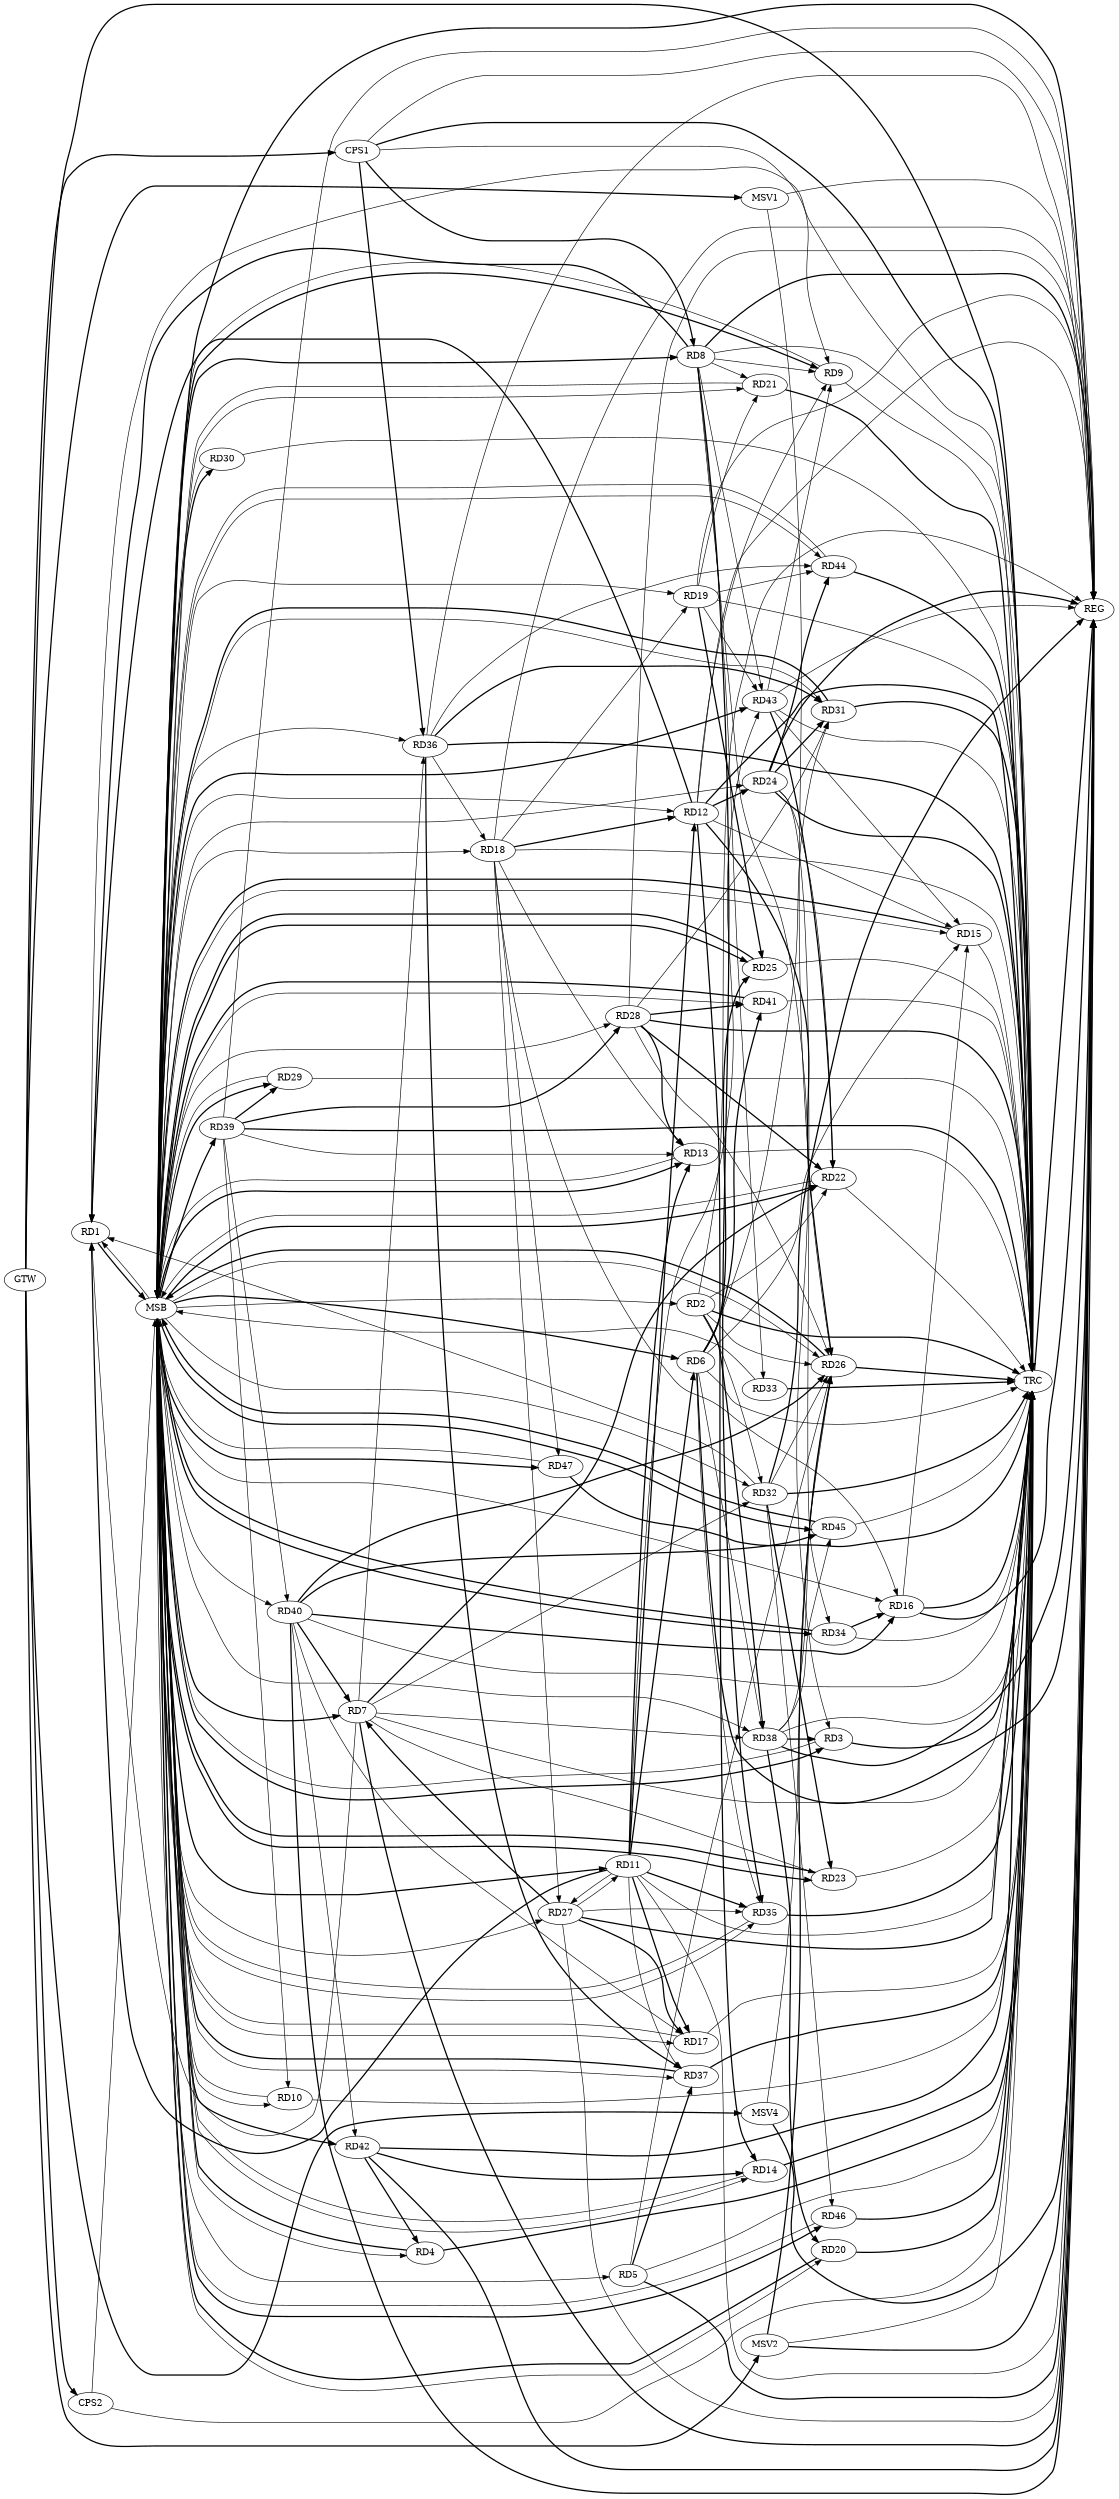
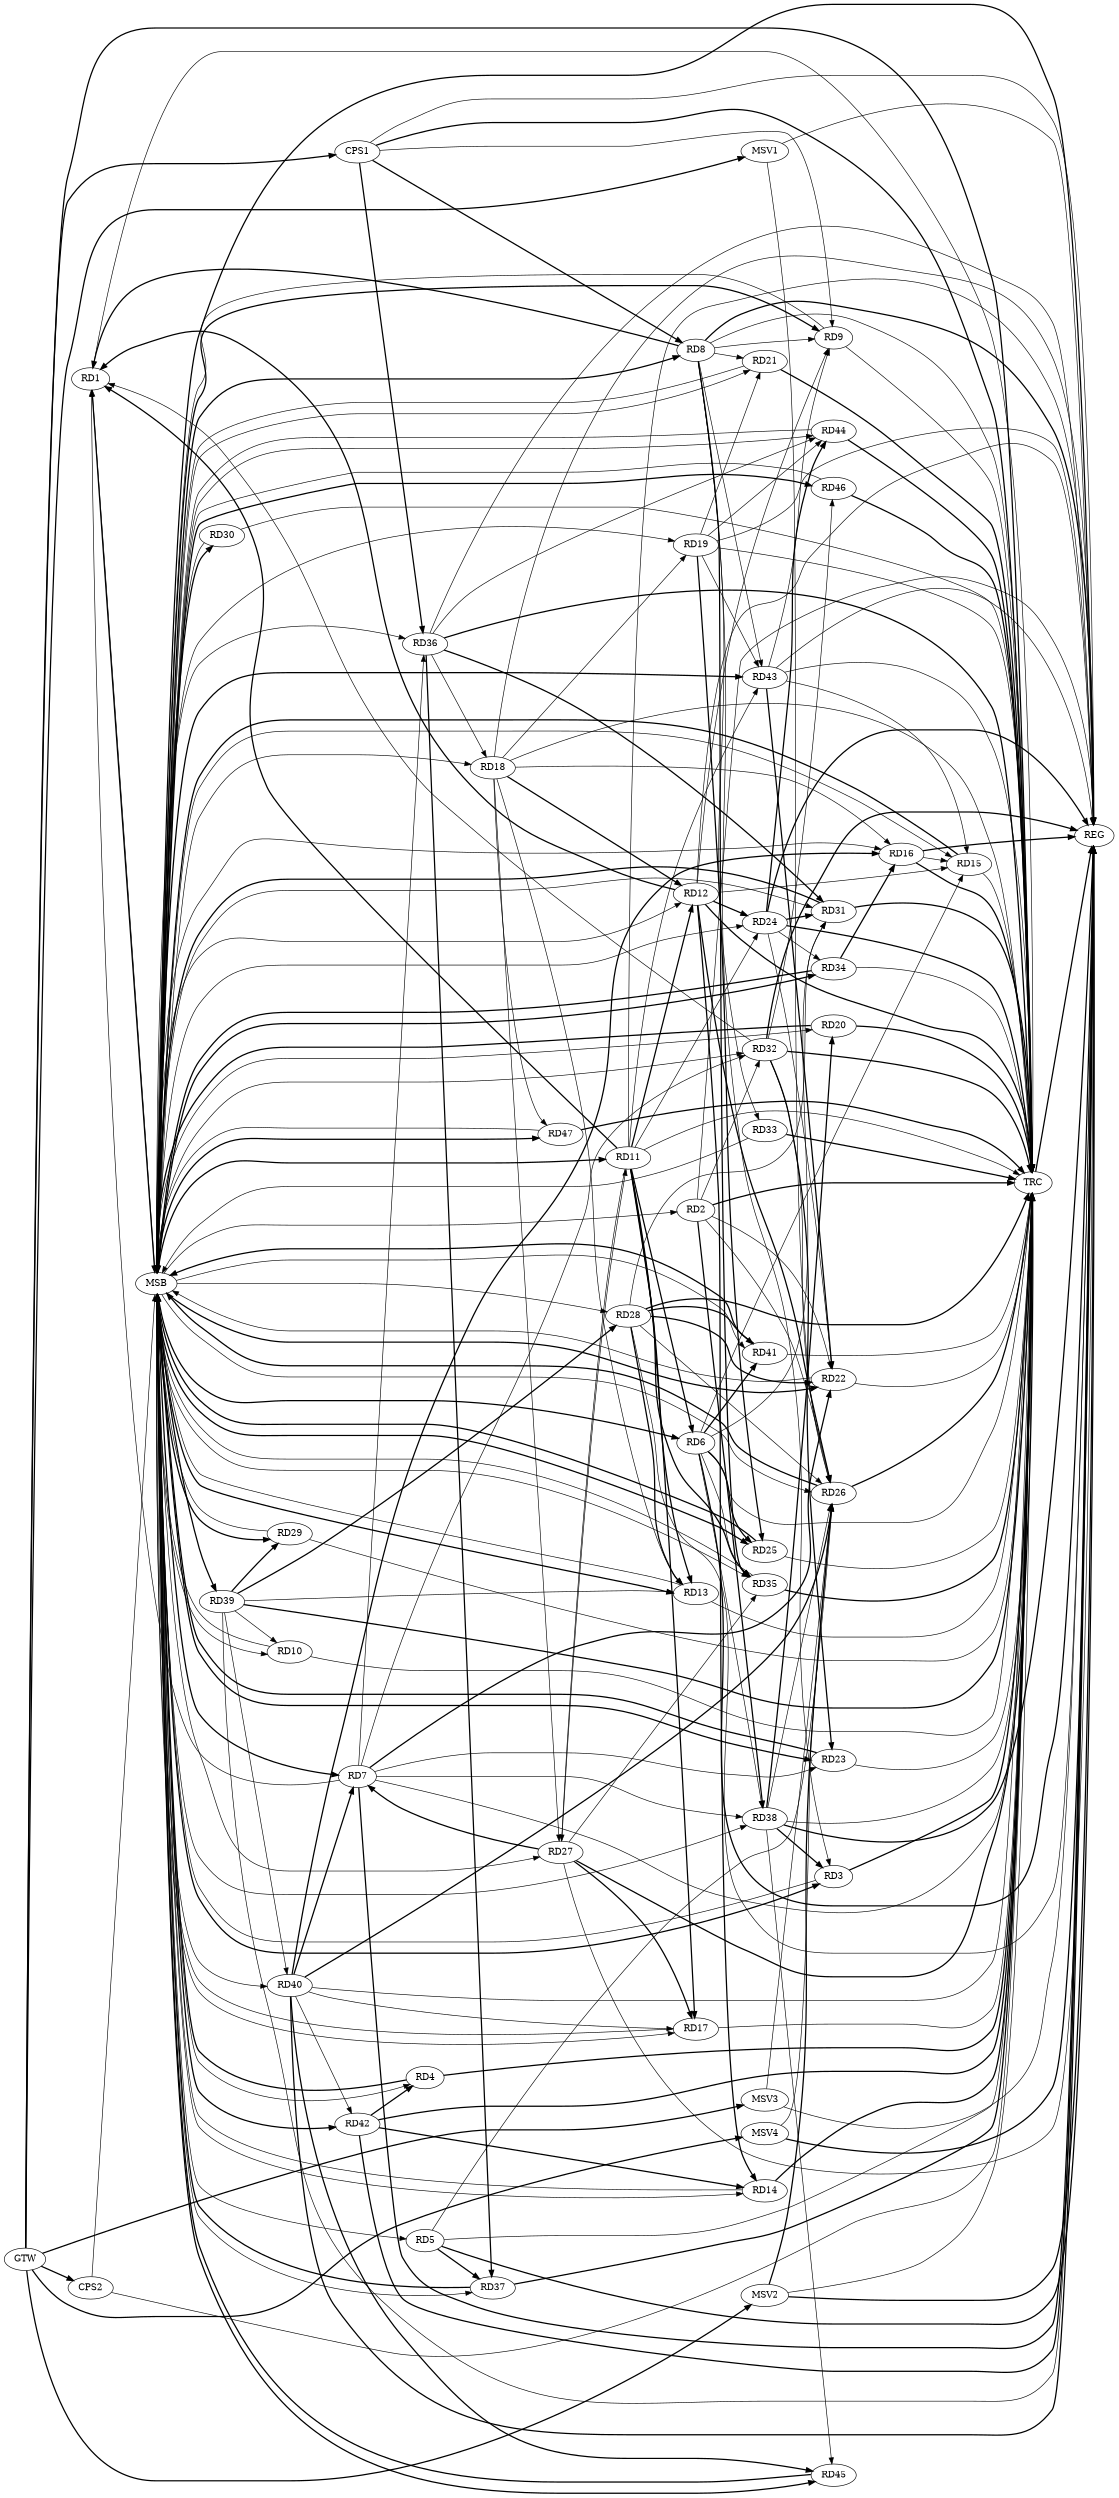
edge "RD45" -> "TRC": removed
edge "RD11" -> "RD37": now "RD11" -> "RD24"
node "MSV3": added
